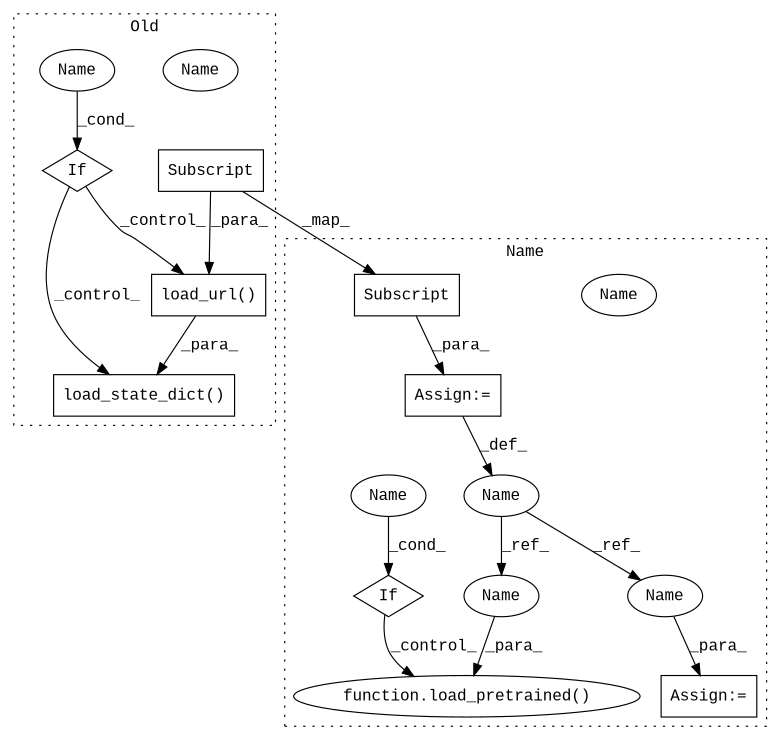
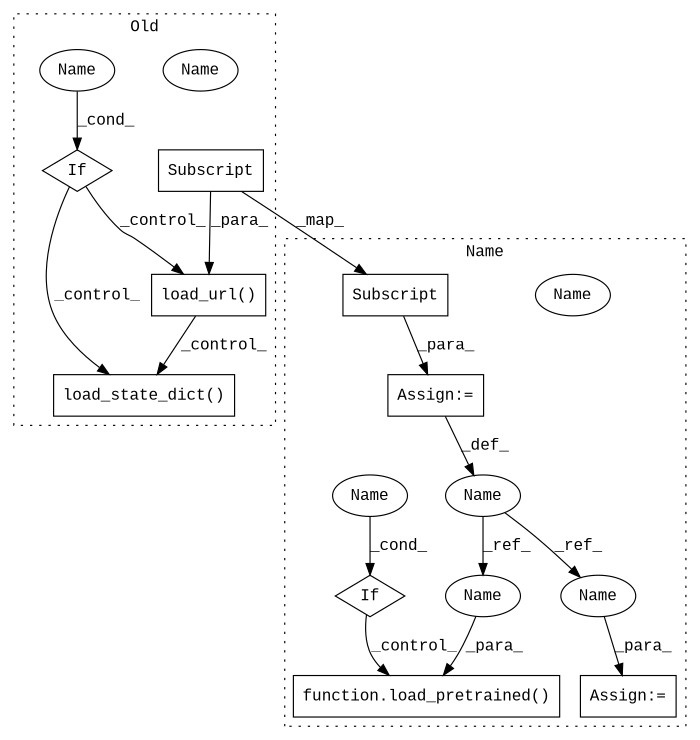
edge "load_url()" -> "load_state_dict()": label "_para_" -> "_control_"
node "function.load_pretrained()": shape ellipse -> box
